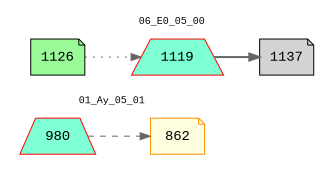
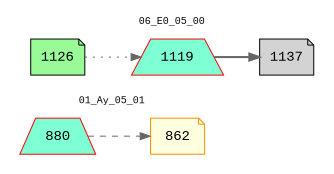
node "980": label "980" -> "880"
